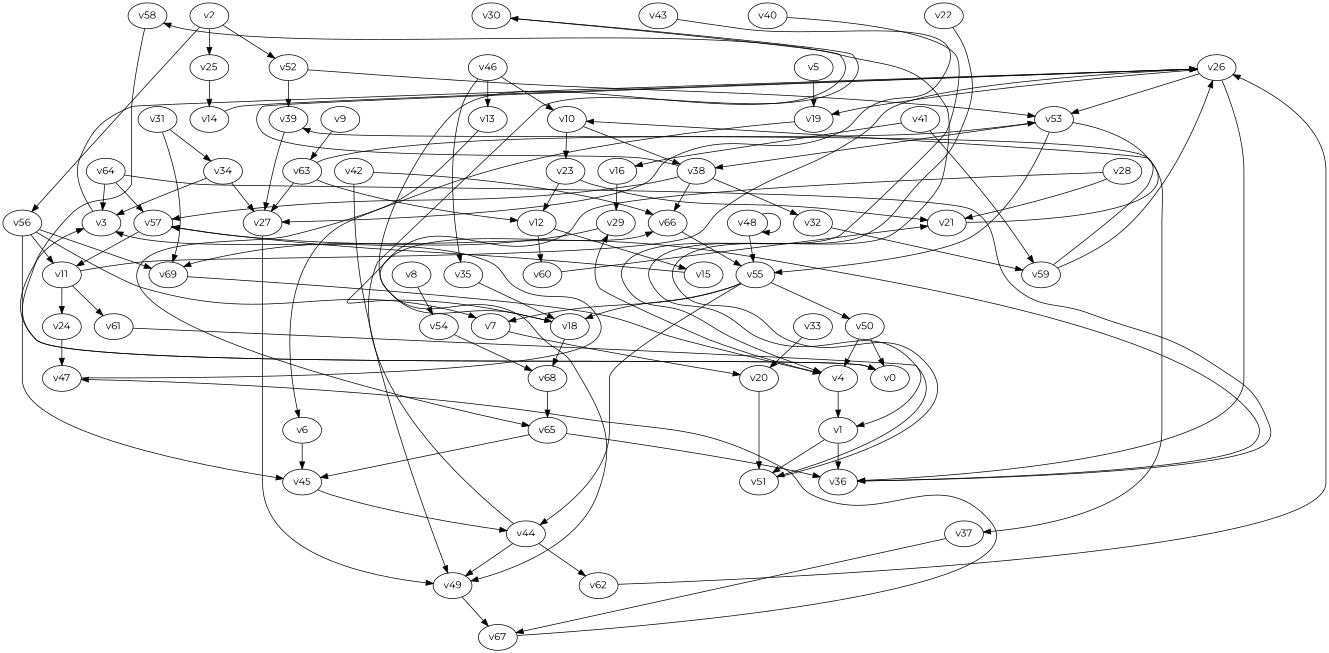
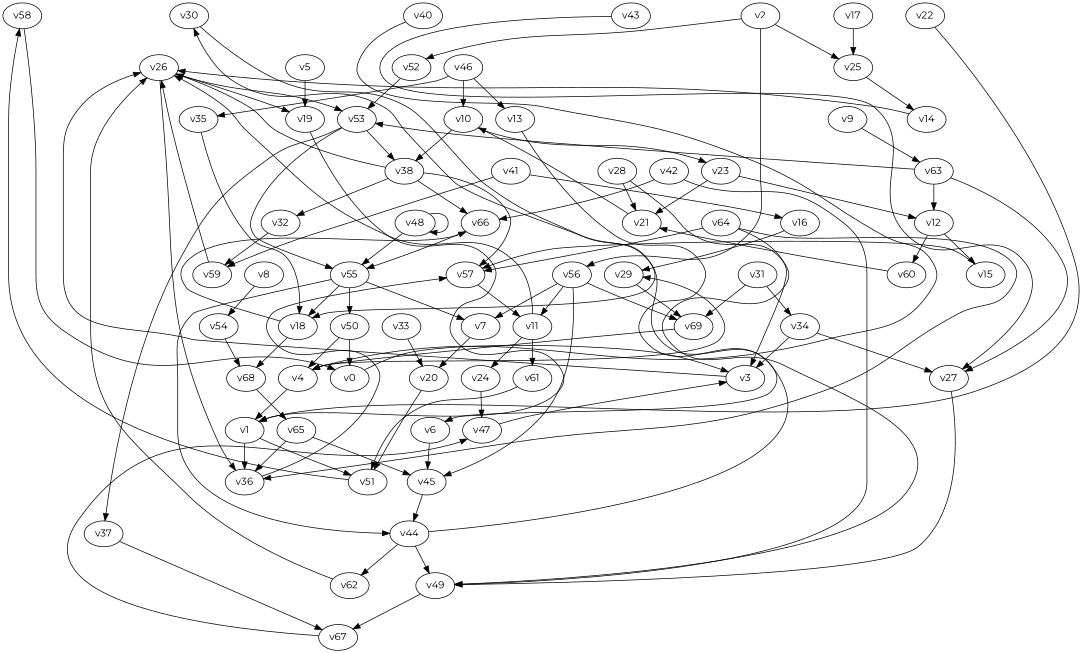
node "v17": added
node "v39": removed
edge "v19" -> "v65": now "v19" -> "v1"
